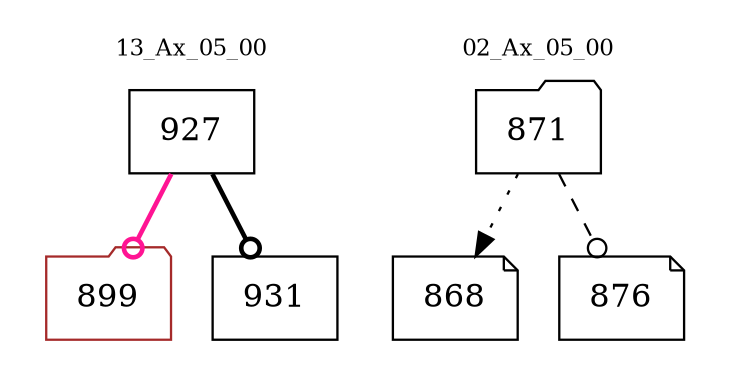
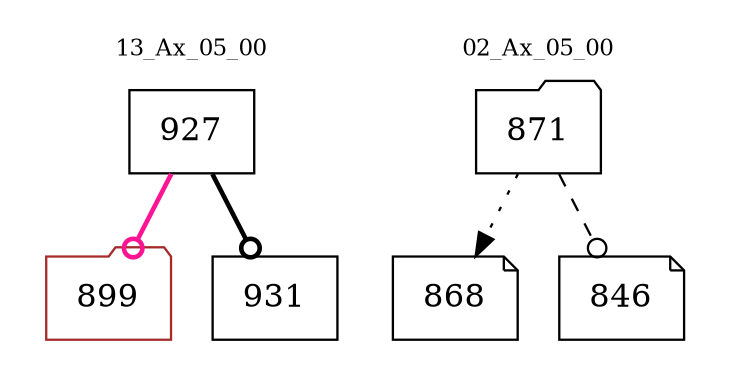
node "876": label "876" -> "846"
